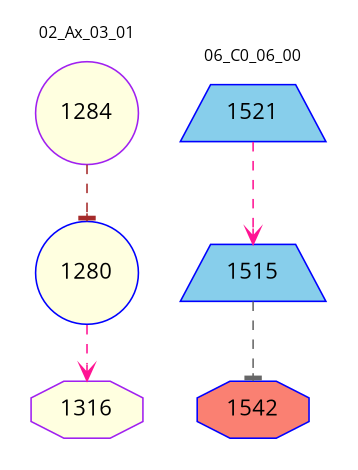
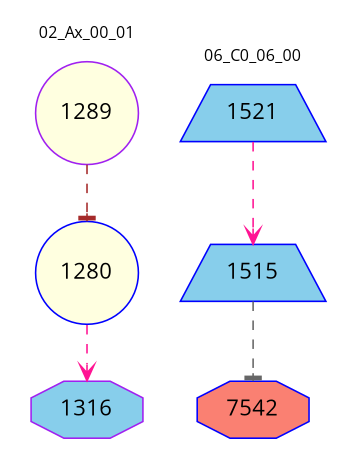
cluster "02_Ax_03_01": label "02_Ax_03_01" -> "02_Ax_00_01"
node "1284": label "1284" -> "1289"
node "1316": fillcolor lightyellow -> skyblue
node "1542": label "1542" -> "7542"
